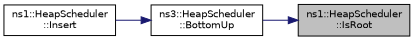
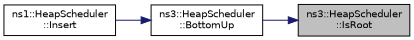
node "ns1::HeapScheduler ::IsRoot": label "ns1::HeapScheduler ::IsRoot" -> "ns3::HeapScheduler ::IsRoot"
